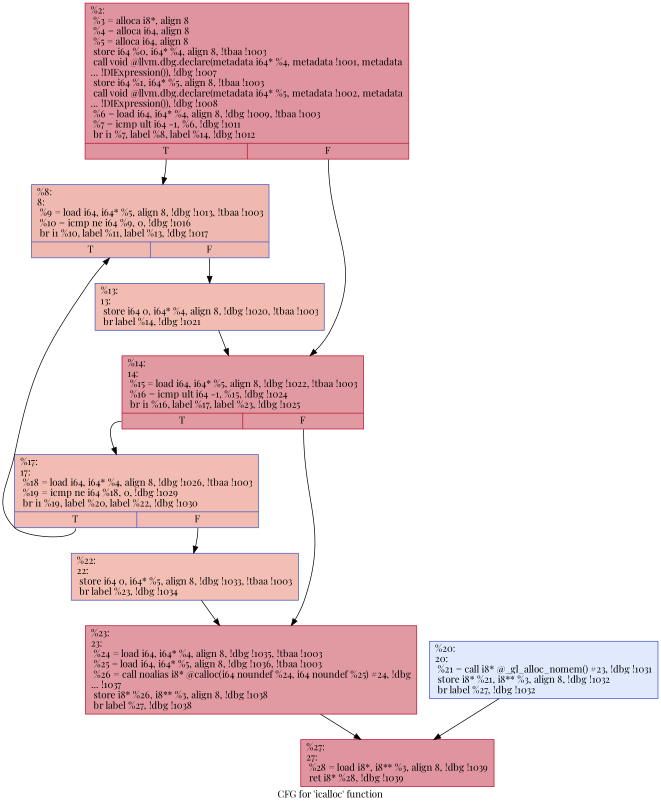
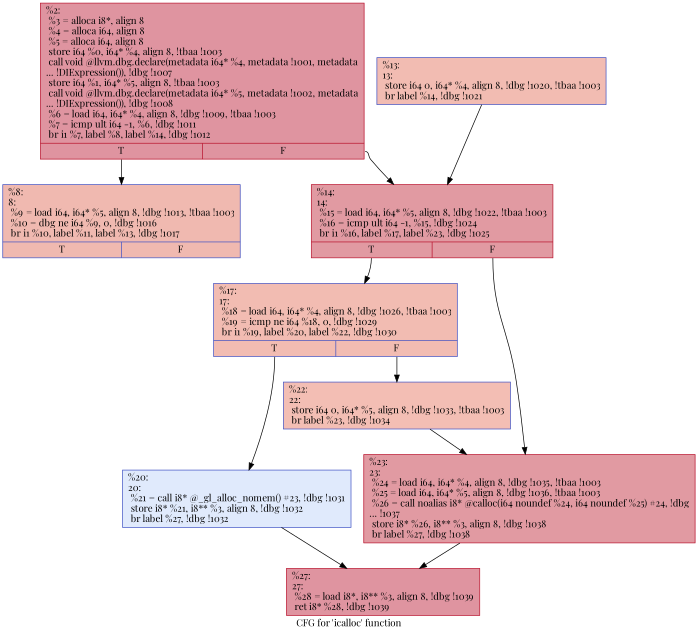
node "%8:": text "%10 = icmp ne i64 %9, 0, !dbg !1016" -> "%10 = dbg ne i64 %9, 0, !dbg !1016"
edge "%8:" -> "%13:": removed
edge "%17:" -> "%8:": now "%17:" -> "%20:"
